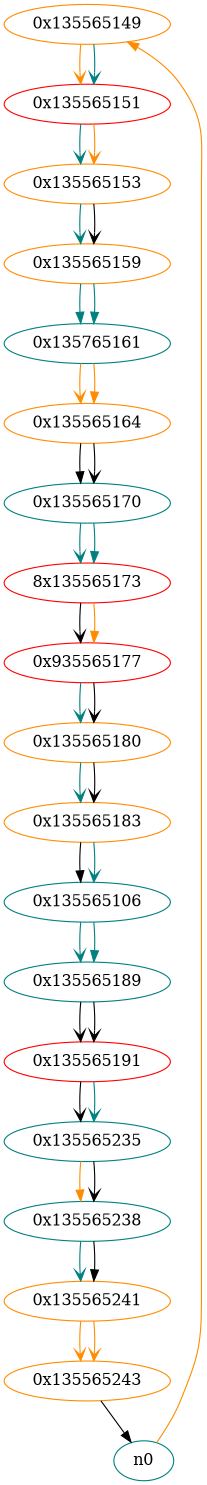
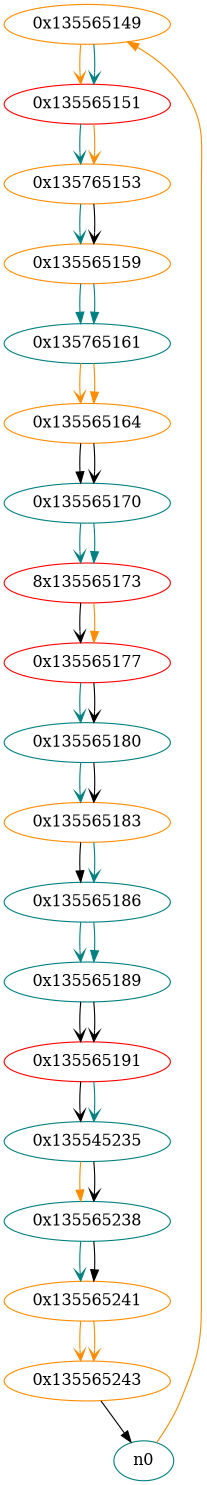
node "0x135565153": label "0x135565153" -> "0x135765153"
node "0x935565177": label "0x935565177" -> "0x135565177"
node "0x135565180": color darkorange -> teal
node "0x135565106": label "0x135565106" -> "0x135565186"
node "0x135565235": label "0x135565235" -> "0x135545235"
